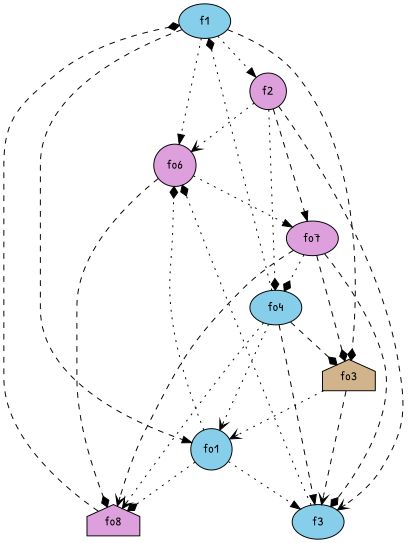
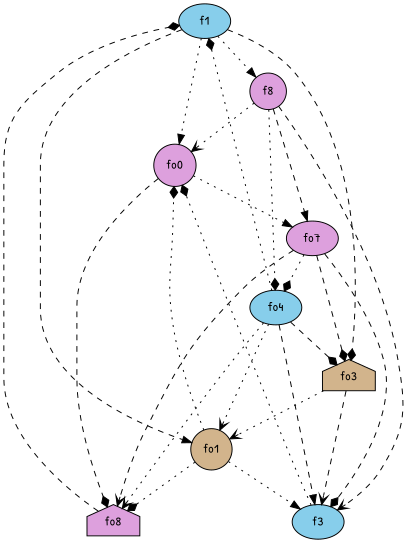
node "f2": label "f2" -> "f8"
node "fo6": label "fo6" -> "fo0"
node "fo1": fillcolor skyblue -> tan
